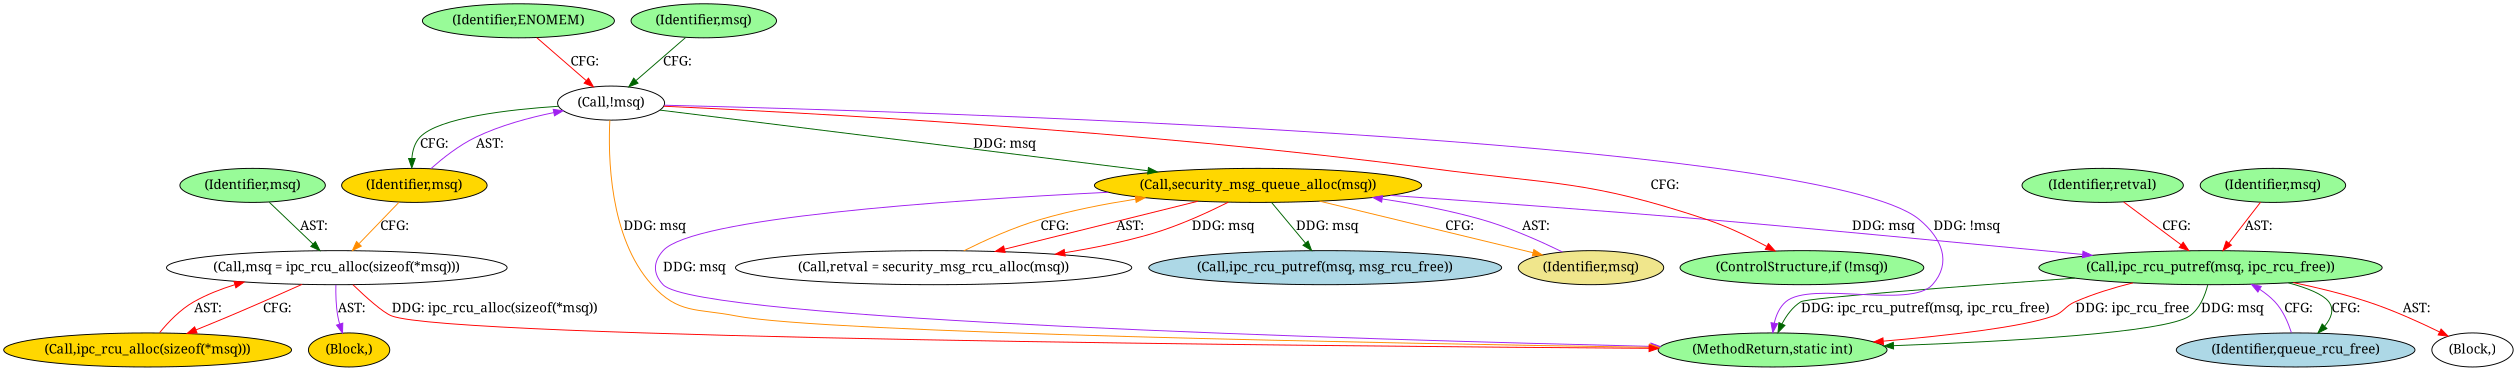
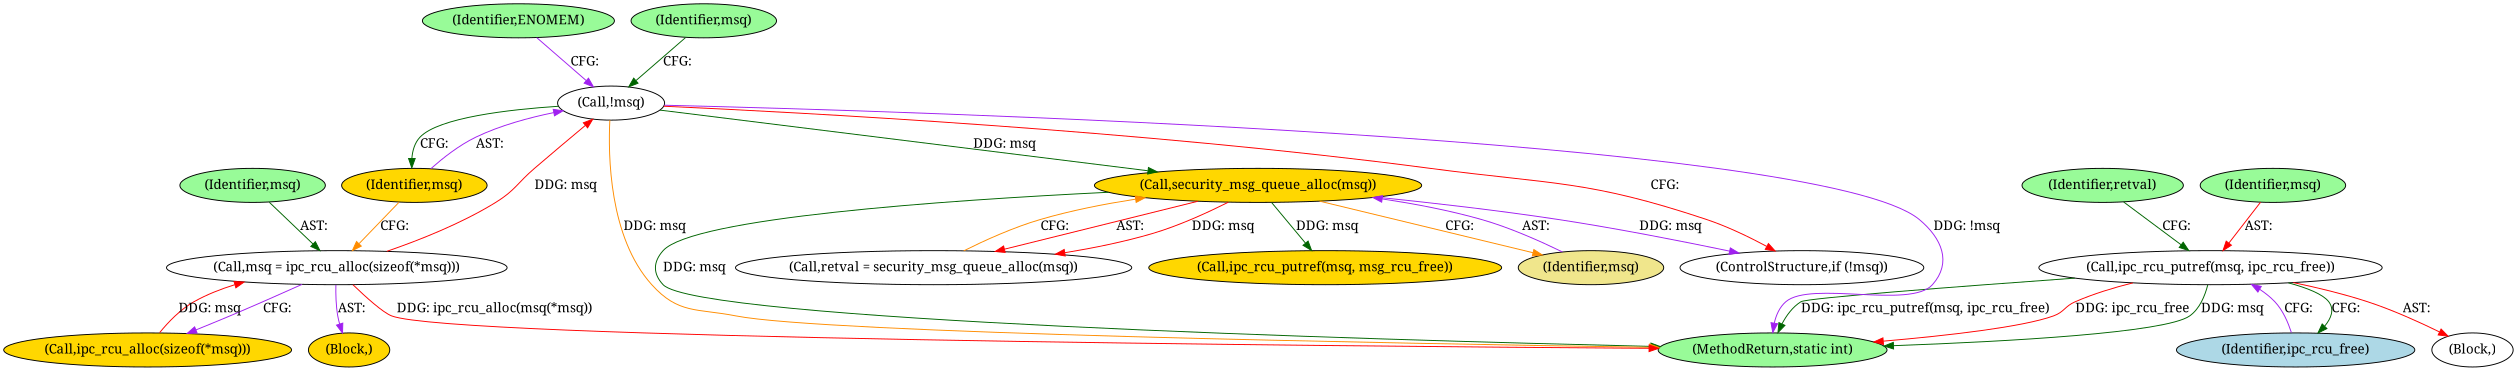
edge "(Identifier,ENOMEM)" -> "(Call,!msq)": color red -> purple
edge "(Call,msq = ipc_rcu_alloc(sizeof(*msq)))" -> "(Call,!msq)": added, label "DDG: msq"
edge "(Call,security_msg_queue_alloc(msq))" -> "(Call,ipc_rcu_putref(msq, ipc_rcu_free))": now "(Call,security_msg_queue_alloc(msq))" -> "(ControlStructure,if (!msq))"
edge "(Identifier,retval)" -> "(Call,ipc_rcu_putref(msq, ipc_rcu_free))": color red -> darkgreen
node "(Call,retval = security_msg_rcu_alloc(msq))": label "(Call,retval = security_msg_rcu_alloc(msq))" -> "(Call,retval = security_msg_queue_alloc(msq))"
node "(Call,ipc_rcu_putref(msq, msg_rcu_free))": fillcolor lightblue -> gold
node "(ControlStructure,if (!msq))": fillcolor palegreen -> white
node "(Call,ipc_rcu_putref(msq, ipc_rcu_free))": fillcolor palegreen -> white
edge "(Call,msq = ipc_rcu_alloc(sizeof(*msq)))" -> "(Call,ipc_rcu_alloc(sizeof(*msq)))": color red -> purple
edge "(Call,ipc_rcu_alloc(sizeof(*msq)))" -> "(Call,msq = ipc_rcu_alloc(sizeof(*msq)))": label "AST: " -> "DDG: msq"
edge "(Call,msq = ipc_rcu_alloc(sizeof(*msq)))" -> "(MethodReturn,static int)": label "DDG: ipc_rcu_alloc(sizeof(*msq))" -> "DDG: ipc_rcu_alloc(msq(*msq))"
edge "(Call,security_msg_queue_alloc(msq))" -> "(MethodReturn,static int)": color purple -> darkgreen
node "(Identifier,queue_rcu_free)": label "(Identifier,queue_rcu_free)" -> "(Identifier,ipc_rcu_free)"
